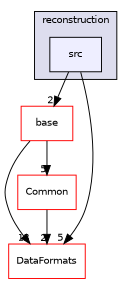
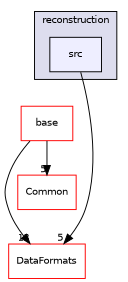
edge "src" -> "base": removed
edge "Common" -> "DataFormats": removed
